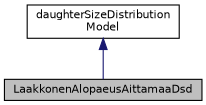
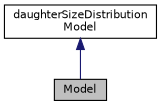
node "LaakkonenAlopaeusAittamaaDsd": label "LaakkonenAlopaeusAittamaaDsd" -> "Model"
